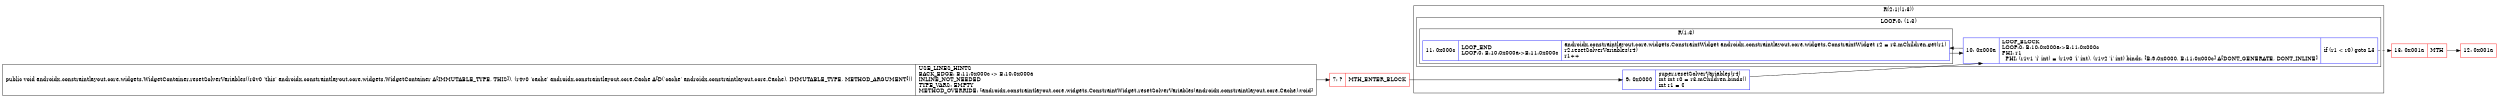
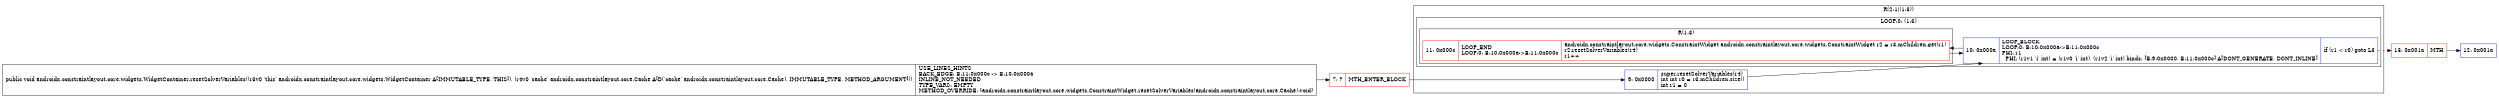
node "11: 0x000c": color blue -> red
node "12: 0x001a": color red -> blue
node "9: 0x0000": text "int int r0 = r3.mChildren.binds()" -> "int int r0 = r3.mChildren.size()"
